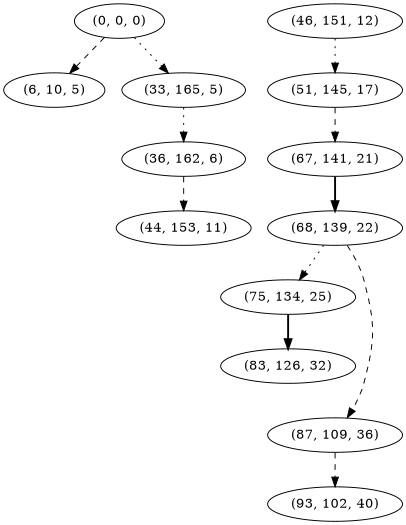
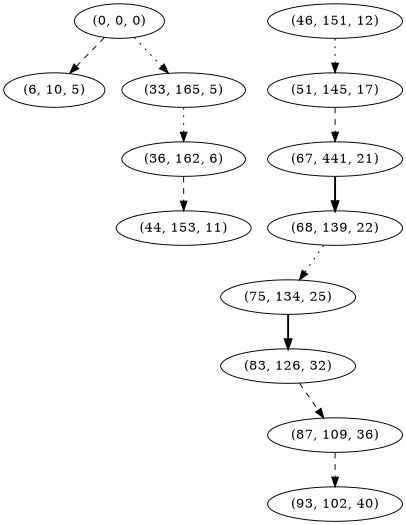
node "(67, 141, 21)": label "(67, 141, 21)" -> "(67, 441, 21)"
edge "(68, 139, 22)" -> "(87, 109, 36)": now "(83, 126, 32)" -> "(87, 109, 36)"
